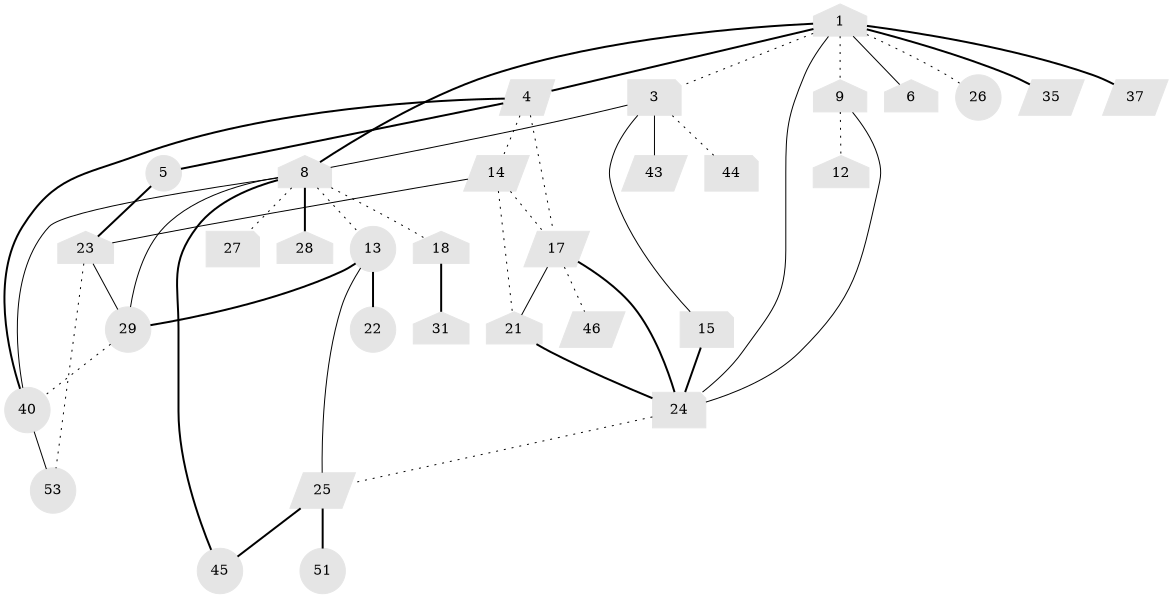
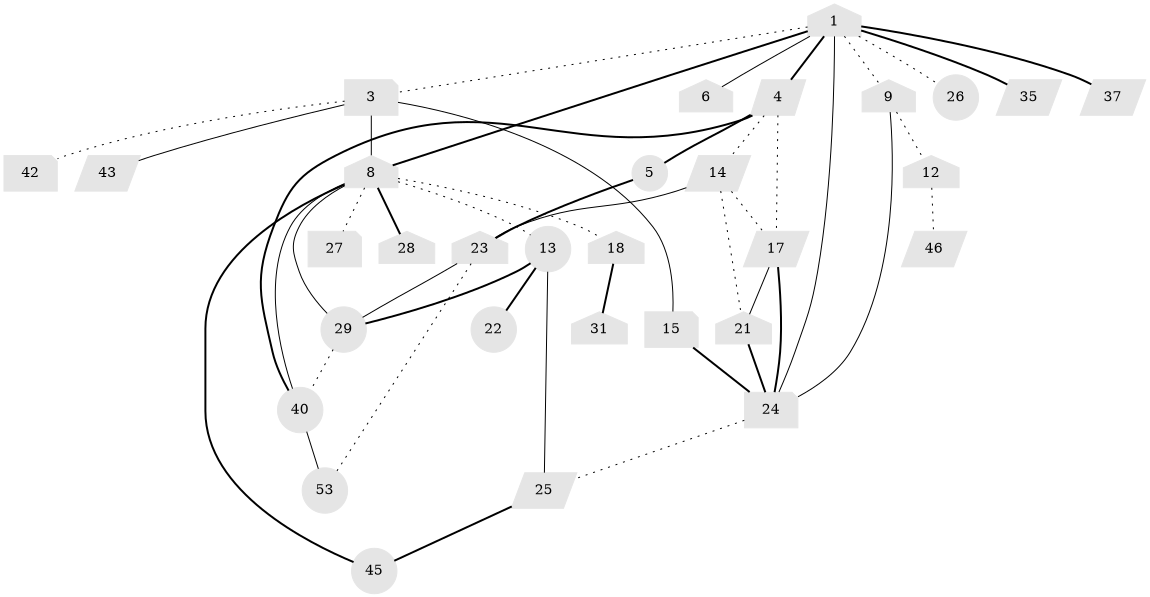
node "44": label "44" -> "42"
edge "17" -- "46": now "12" -- "46"
node "51": removed
